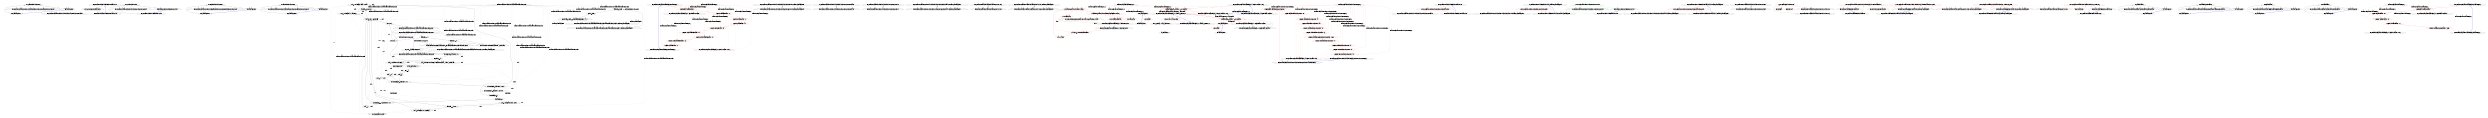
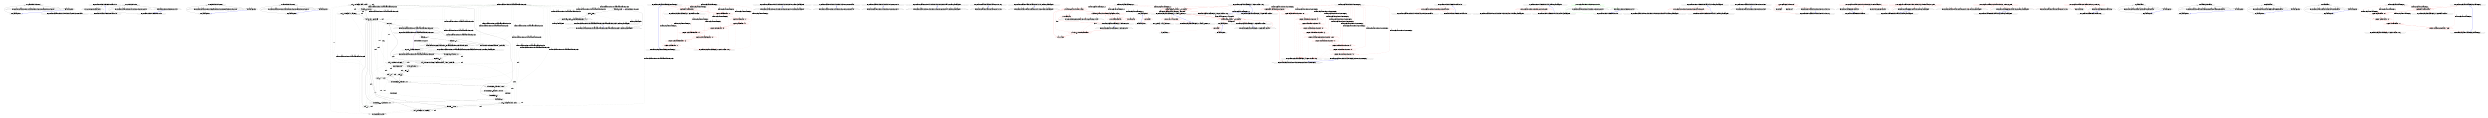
node "return ''zero'';": removed
edge "words += 'i'" -> "return words;": now "words += 'i'" -> "words += ''esim'' + _genderSuffix"
